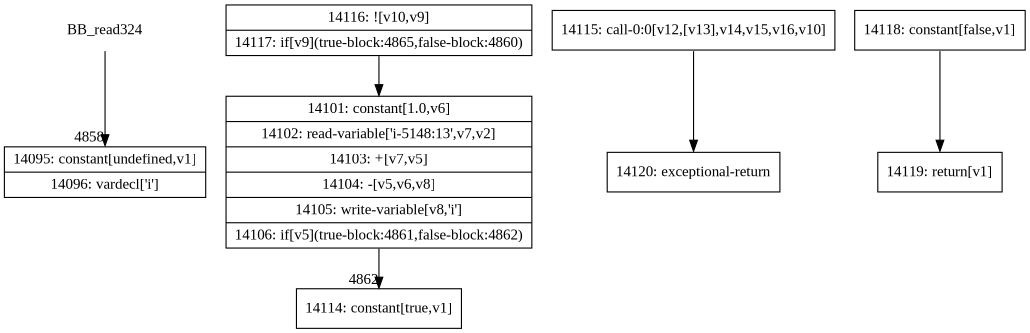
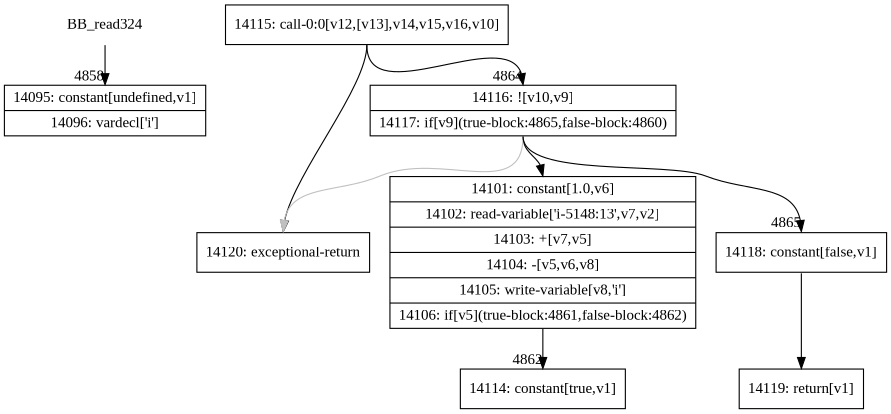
edge "14115: call-0:0[v12,[v13],v14,v15,v16,v10]" -> "14116: ![v10,v9]": added
edge "14116: ![v10,v9]" -> "14120: exceptional-return": added
edge "14116: ![v10,v9]" -> "14118: constant[false,v1]": added
